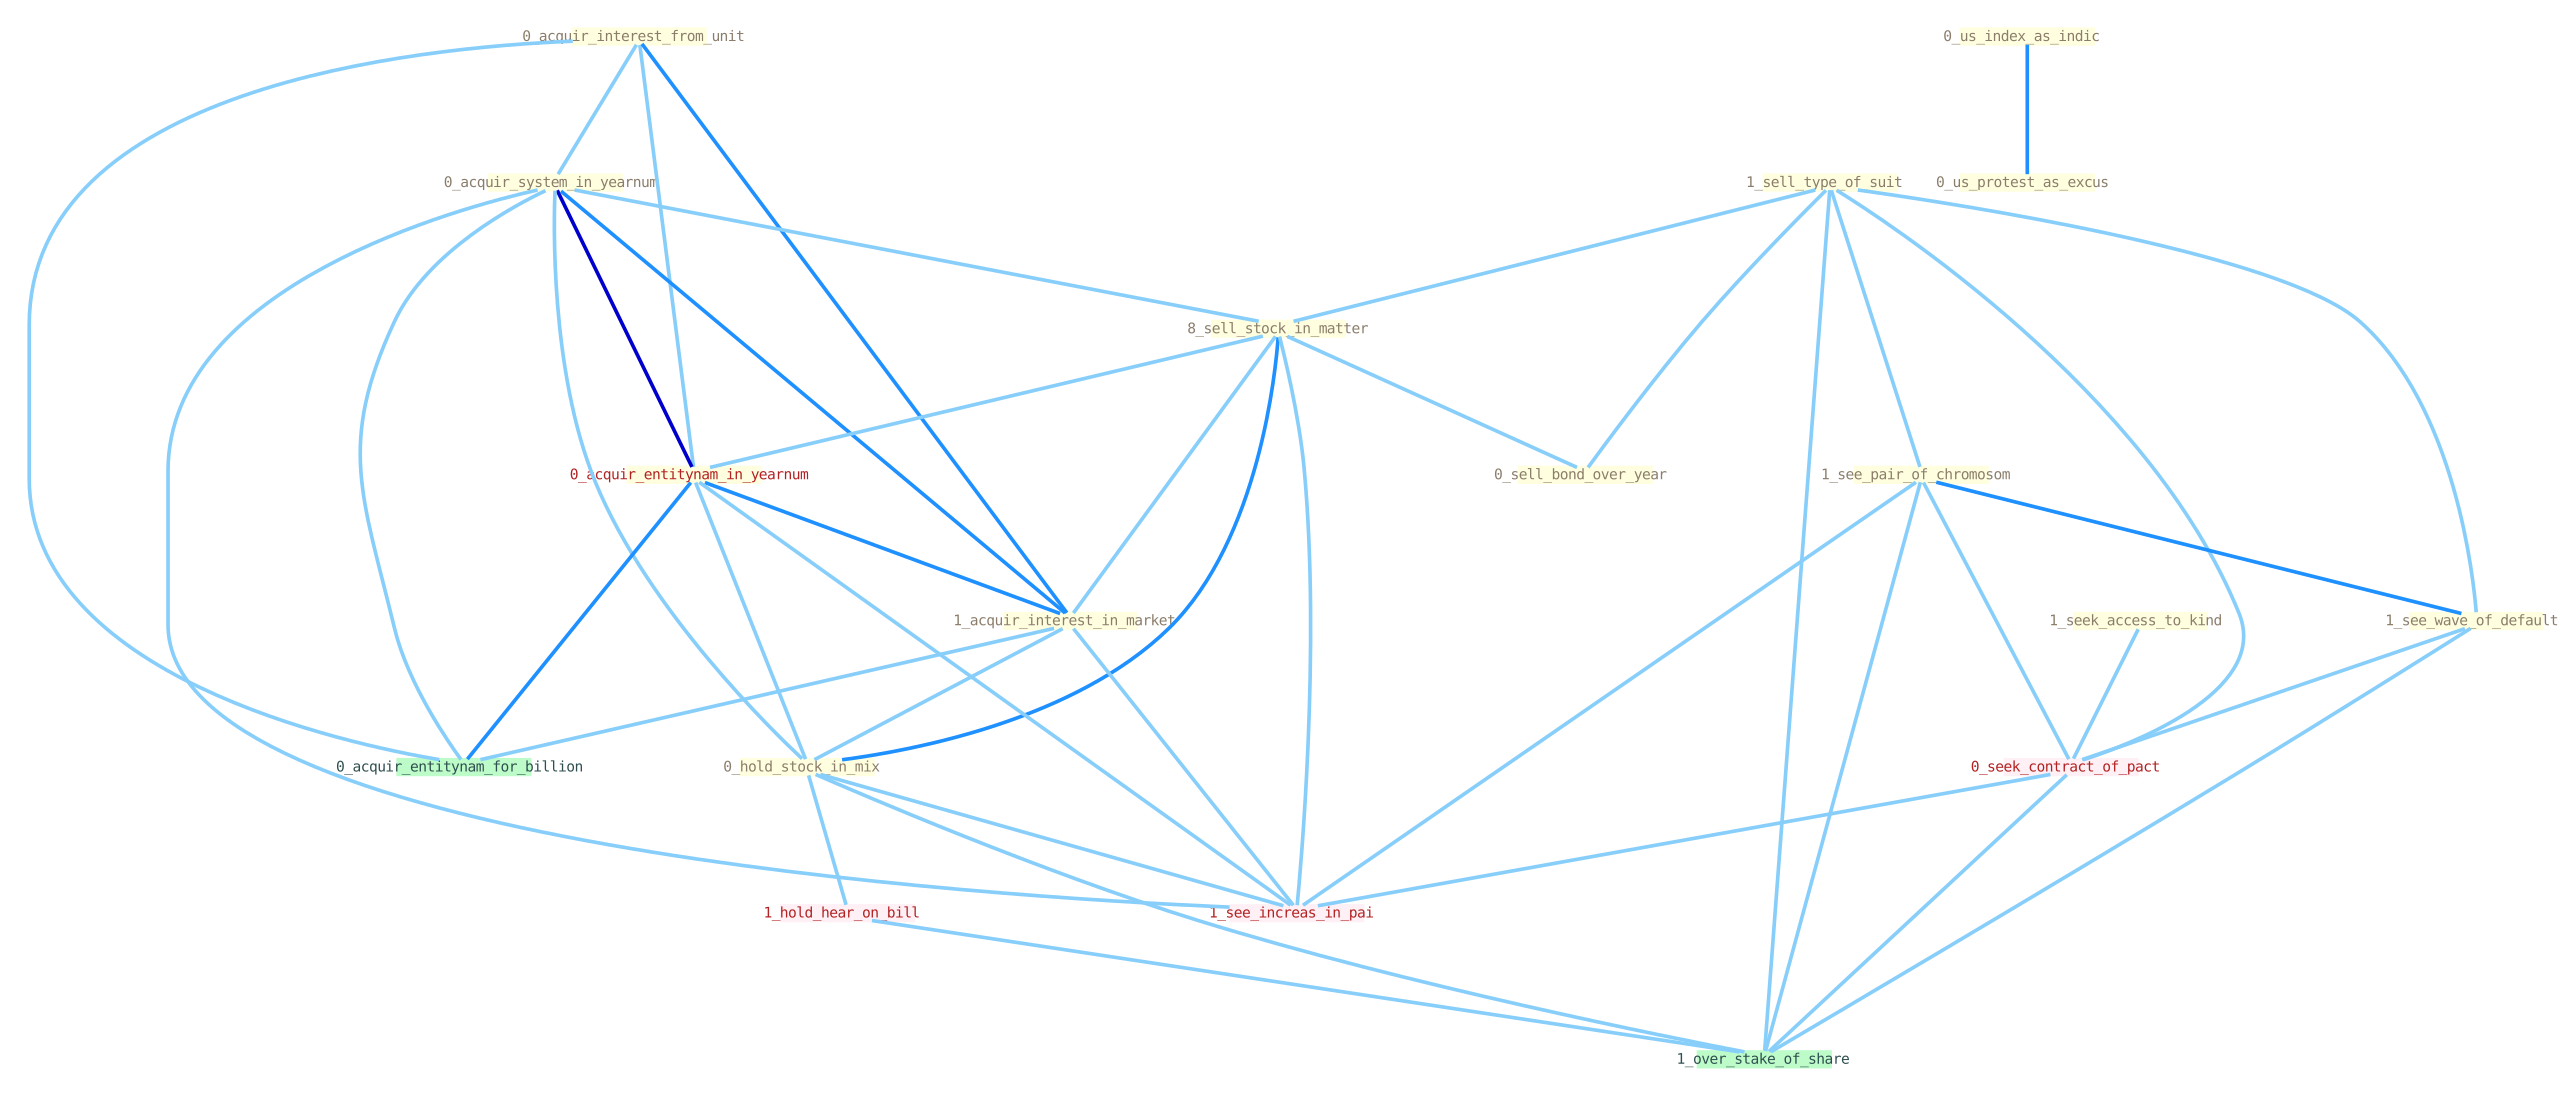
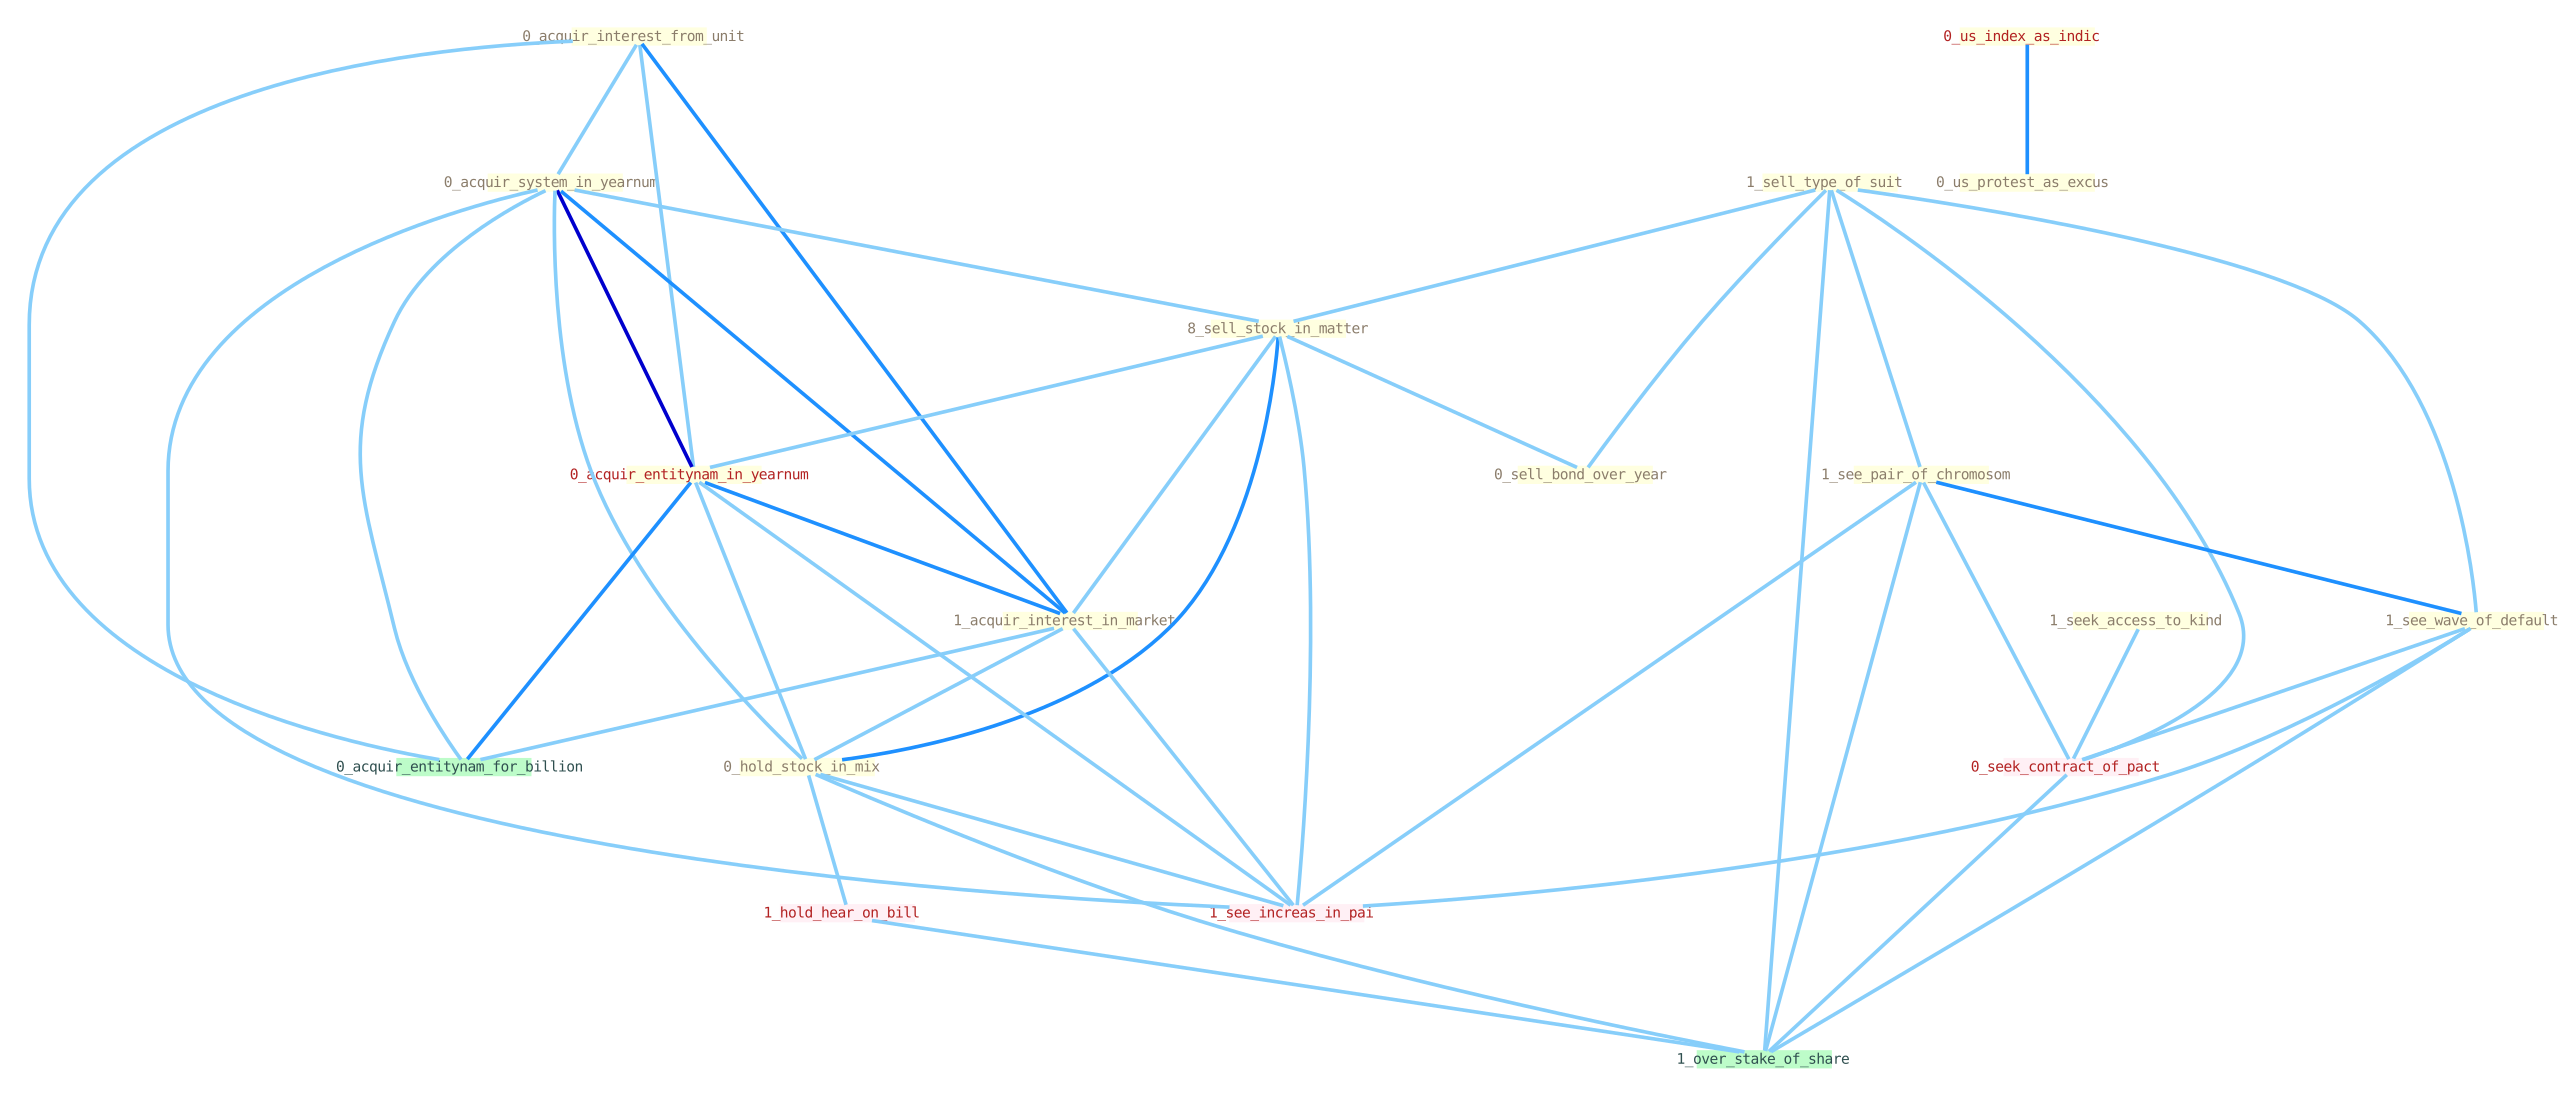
node "0_us_index_as_indic": fontcolor #8b7d6b -> #b22222
edge "0_seek_contract_of_pact" -- "1_see_increas_in_pai": now "1_see_wave_of_default" -- "1_see_increas_in_pai"
